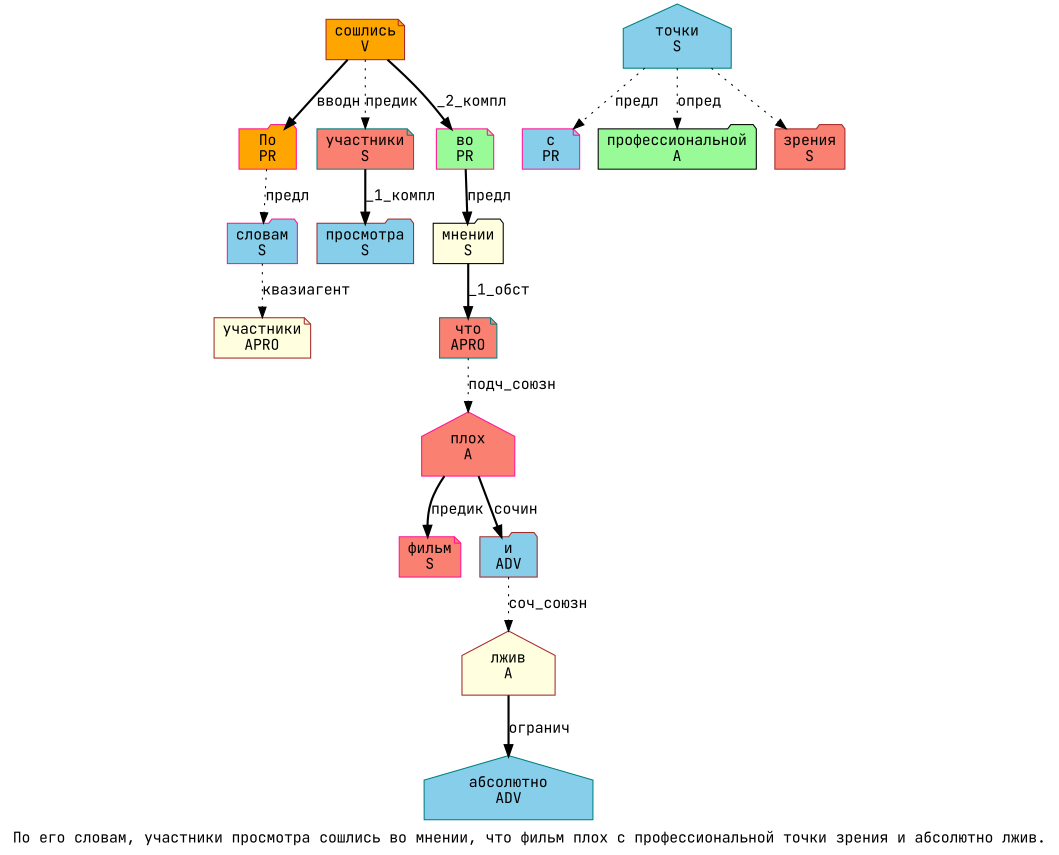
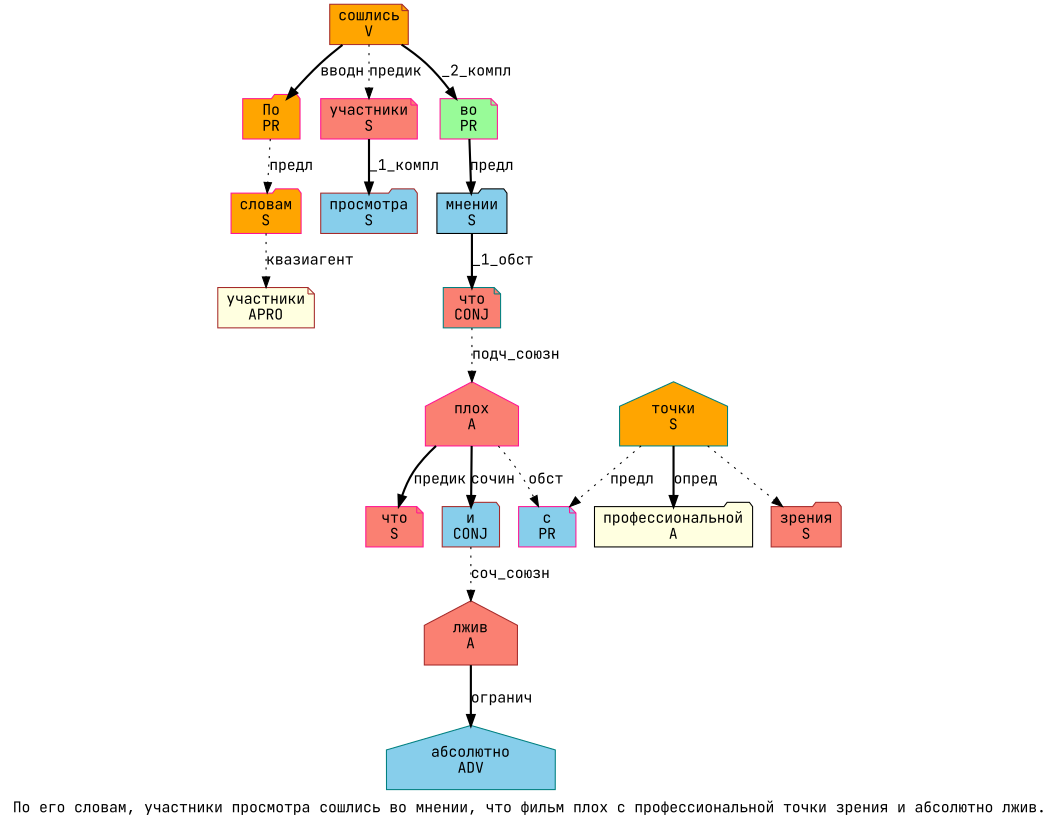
node "точки S": fillcolor skyblue -> orange
edge "точки S" -> "профессиональной A": style dotted -> bold
node "участники S": color teal -> deeppink
node "профессиональной A": fillcolor palegreen -> lightyellow
node "словам S": fillcolor skyblue -> orange
node "мнении S": fillcolor lightyellow -> skyblue
node "что APRO": label "что APRO" -> "что CONJ"
edge "плох A" -> "с PR": added, label "обст"
node "фильм S": label "фильм S" -> "что S"
node "и ADV": label "и ADV" -> "и CONJ"
node "лжив A": fillcolor lightyellow -> salmon
